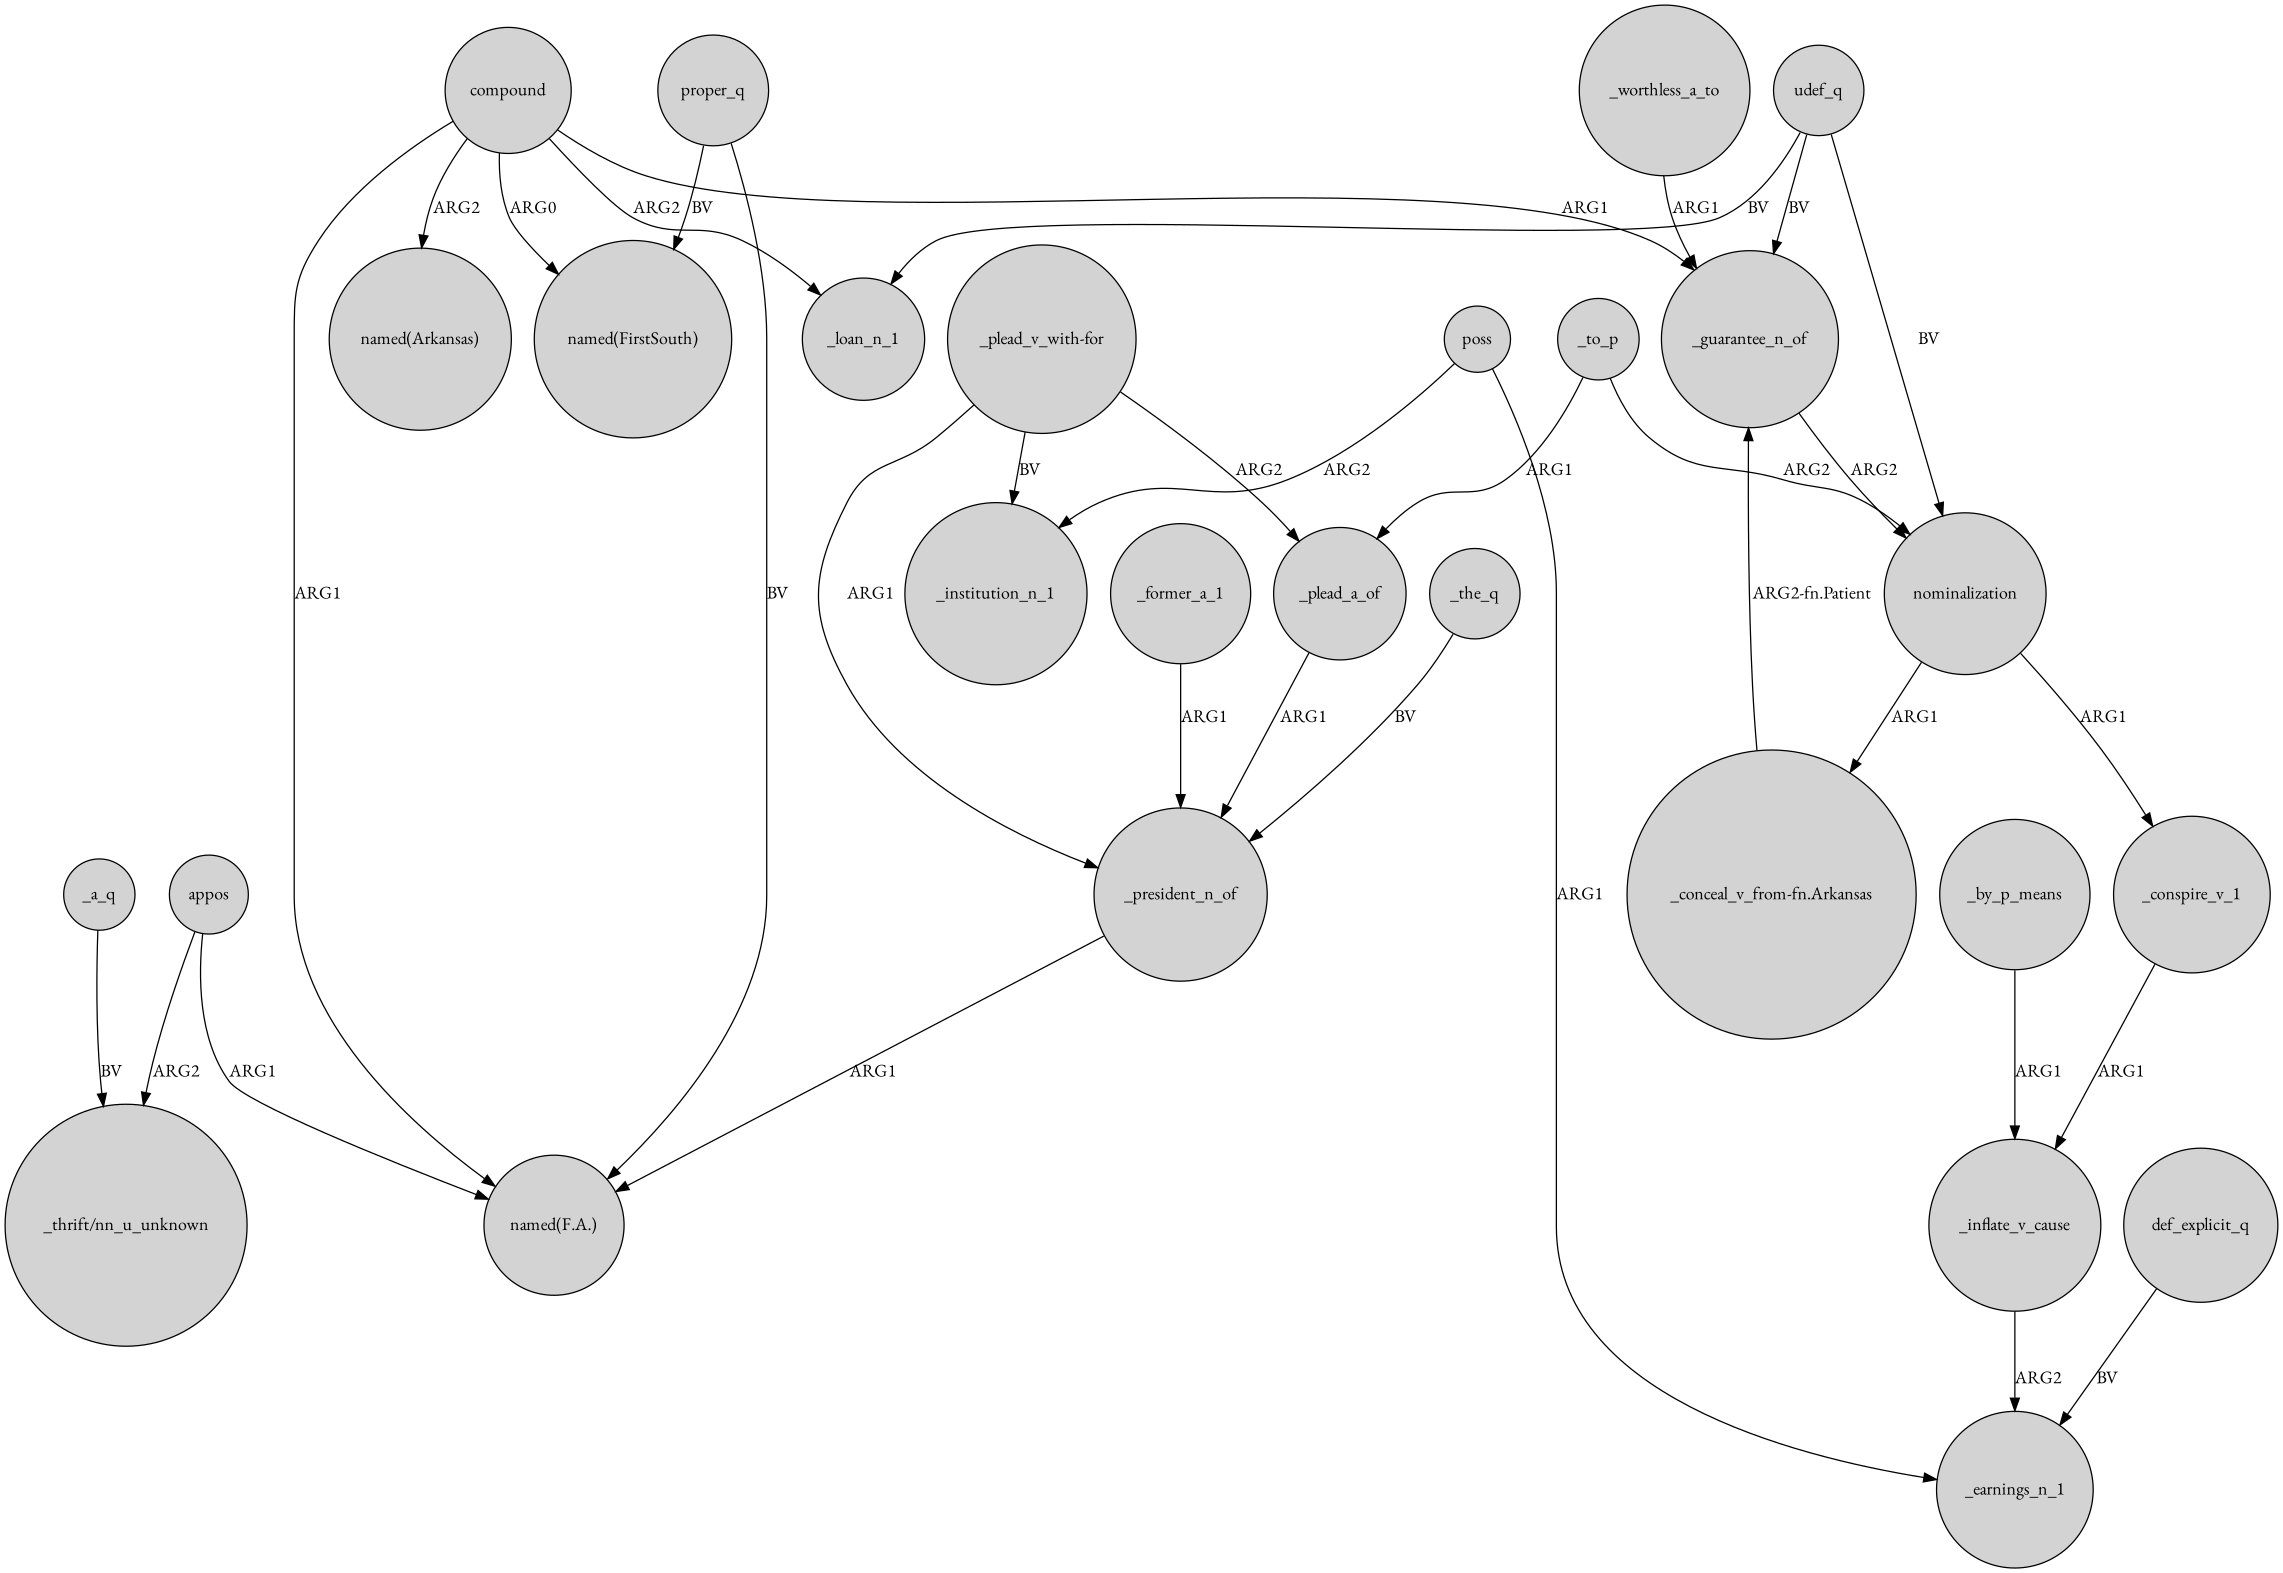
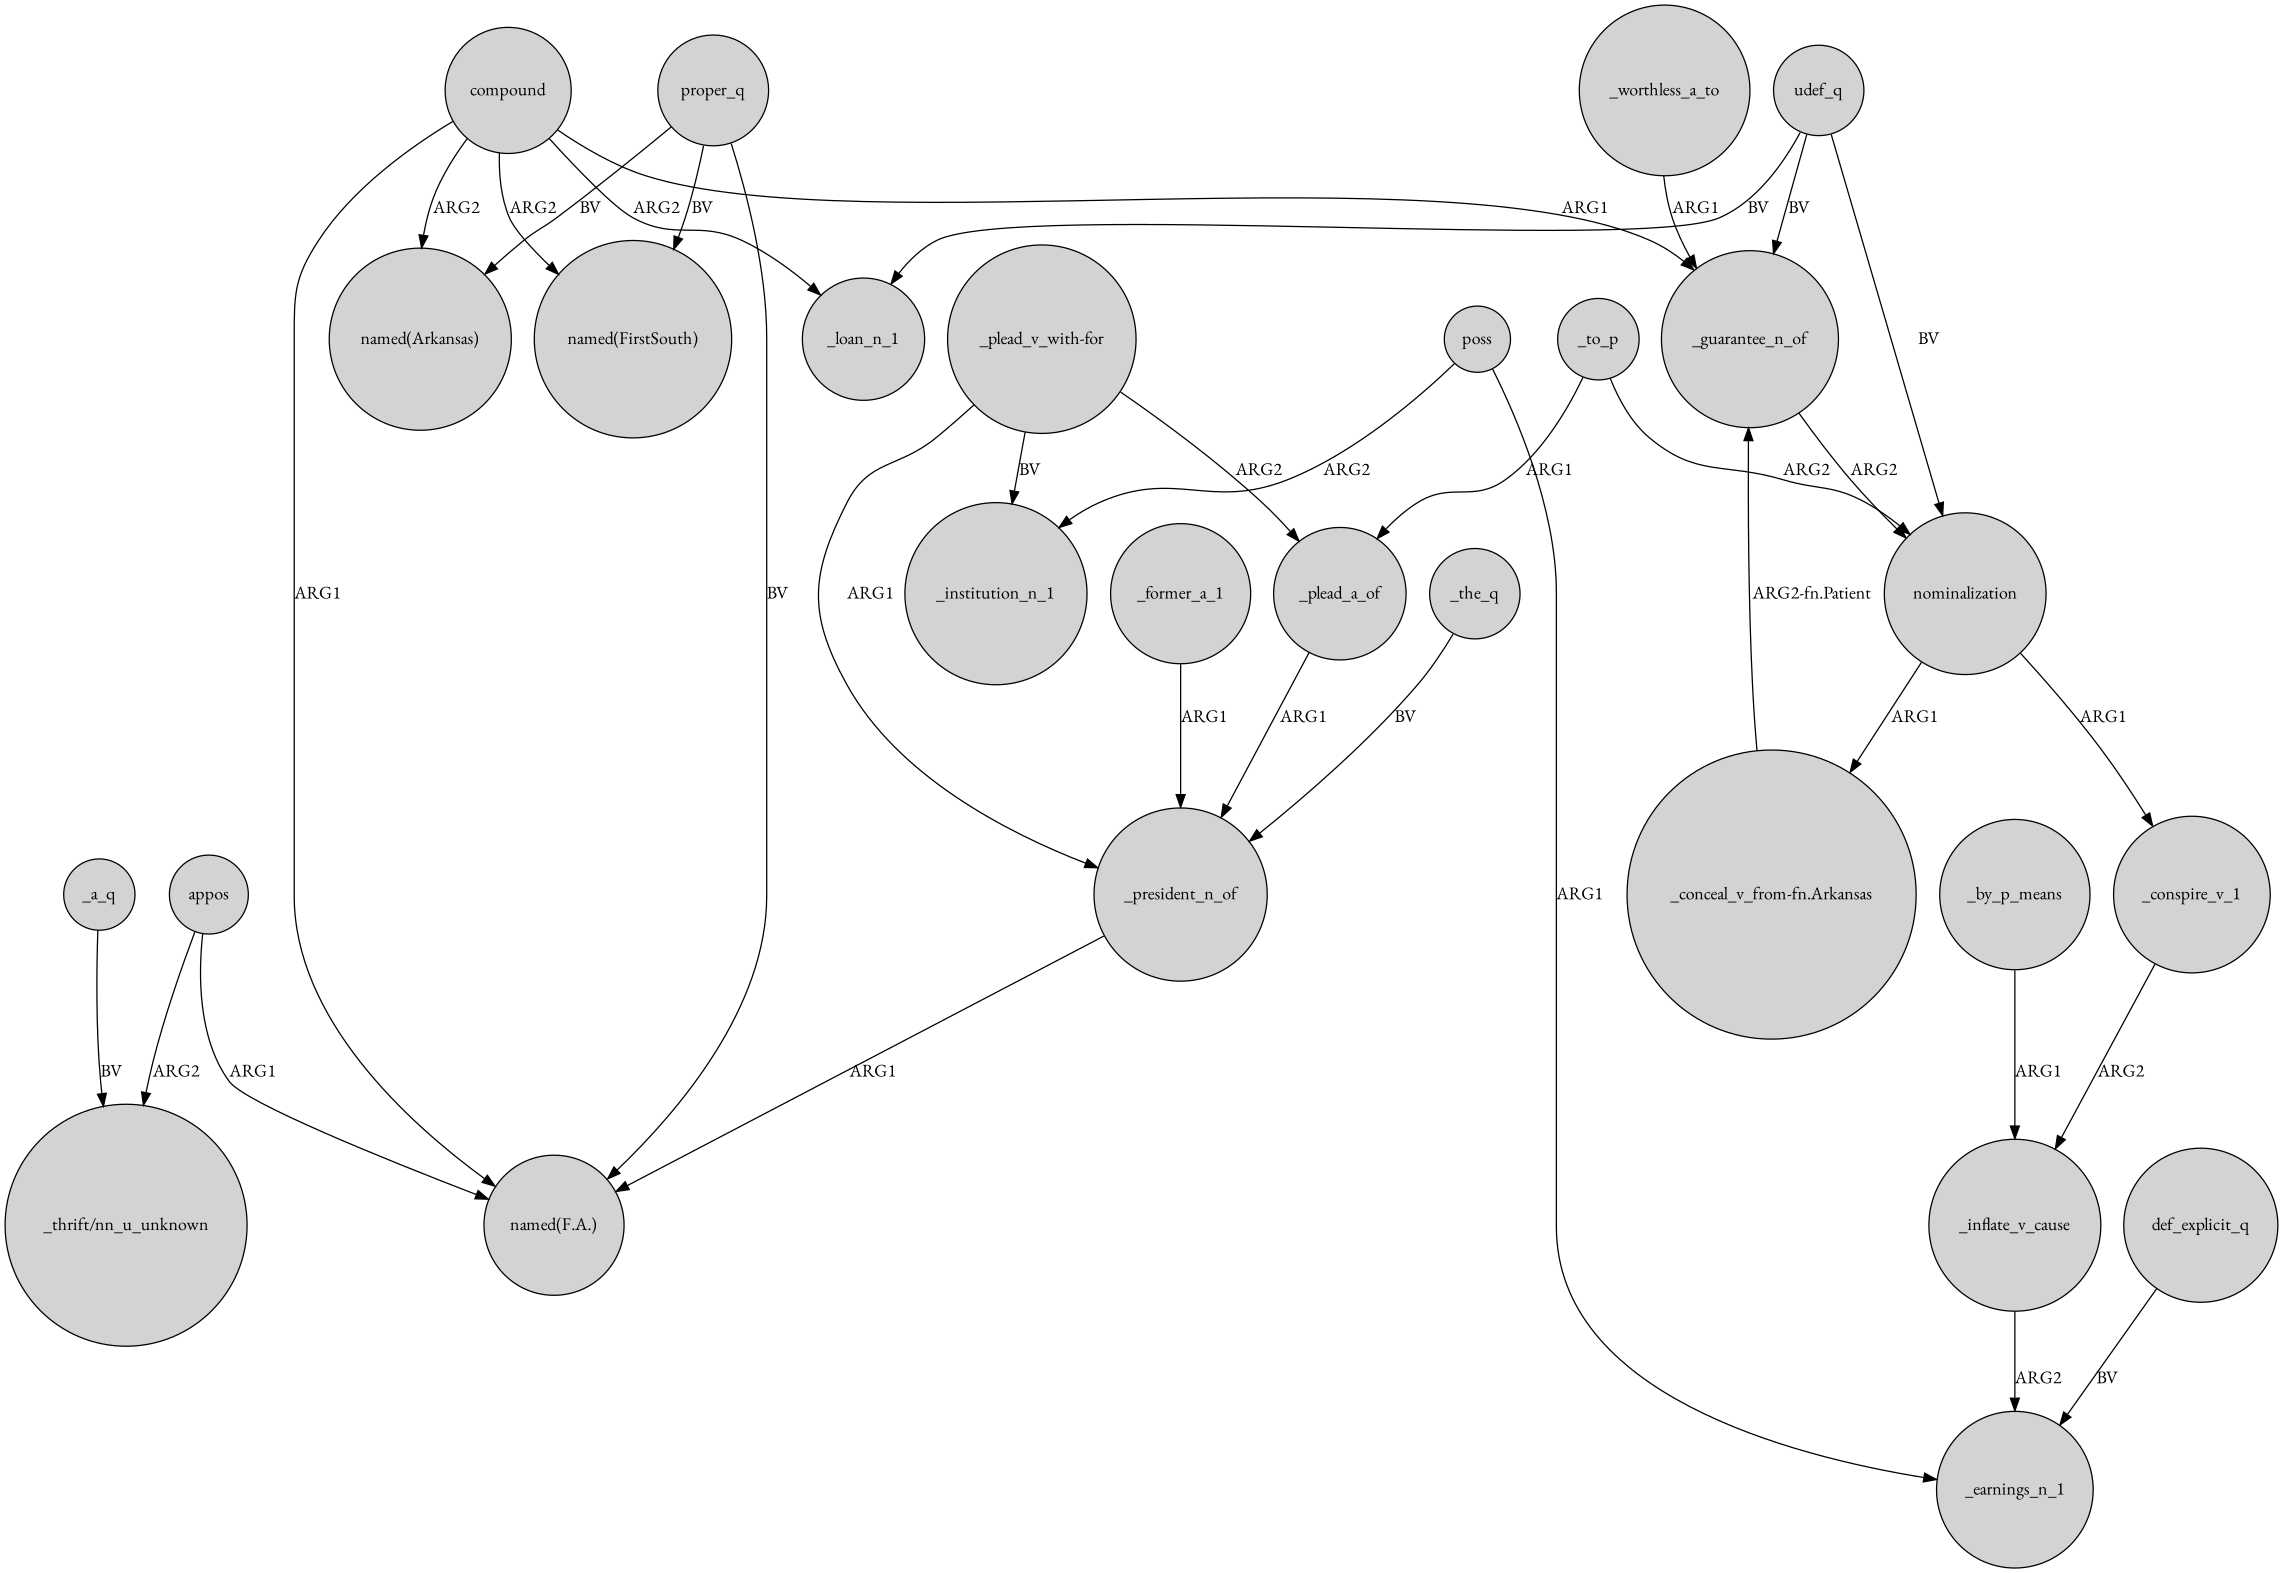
edge "proper_q" -> "named(Arkansas)": added, label "BV"
edge "compound" -> "named(FirstSouth)": label "ARG0" -> "ARG2"
edge "_conspire_v_1" -> "_inflate_v_cause": label "ARG1" -> "ARG2"
